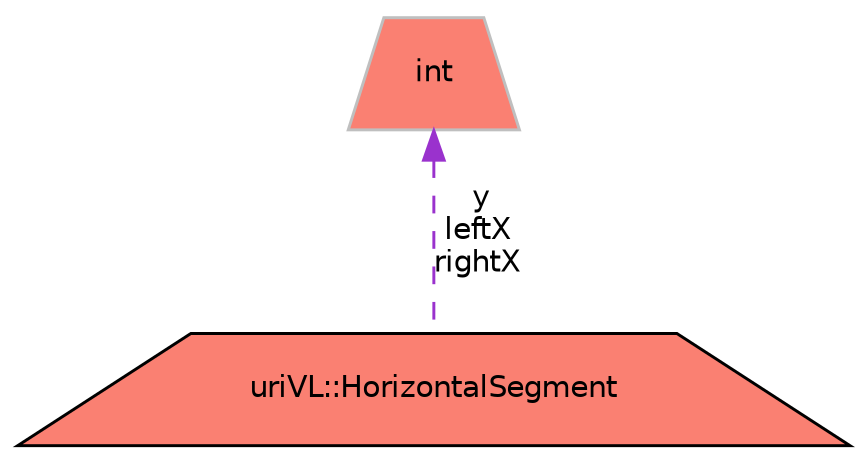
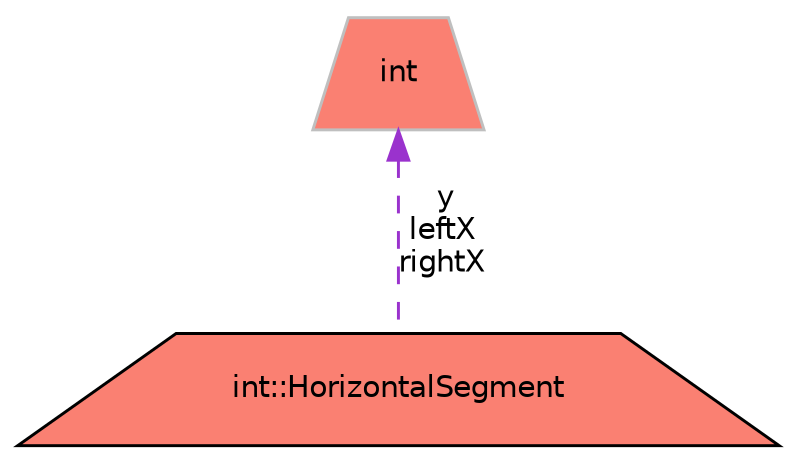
node "uriVL::HorizontalSegment": label "uriVL::HorizontalSegment" -> "int::HorizontalSegment"
